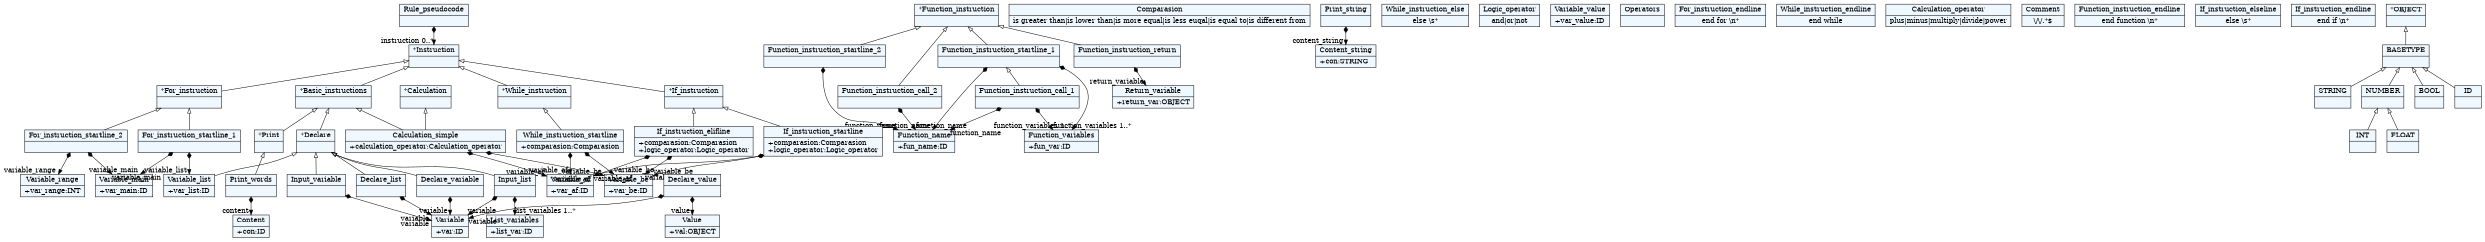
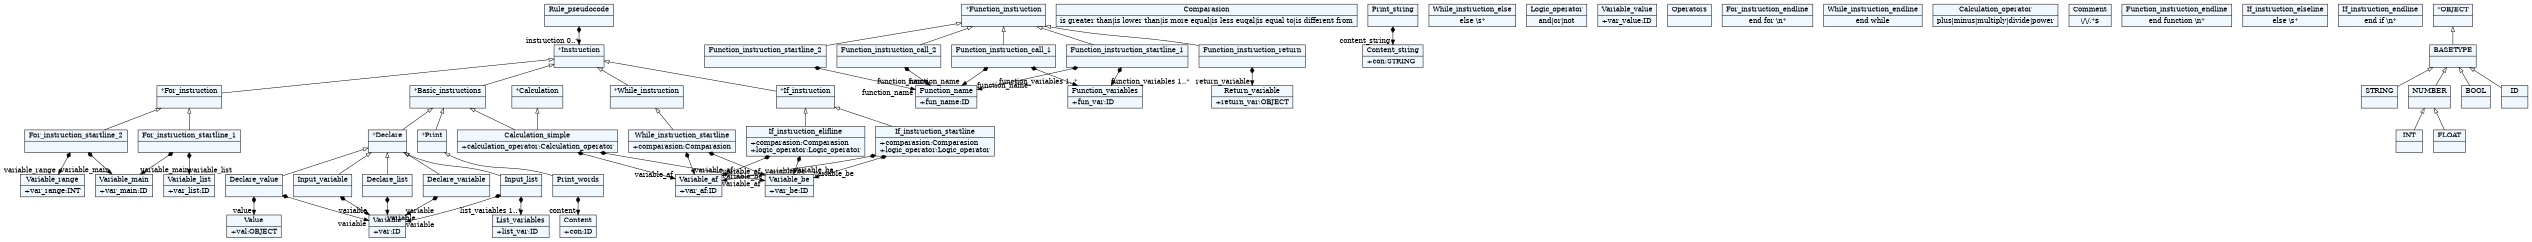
edge "Function_instruction_call_1" -> "Function_instruction_startline_1": now "Function_instruction_call_1" -> "*Function_instruction"
edge "Variable_list" -> "*Declare": now "Declare_value" -> "*Declare"
